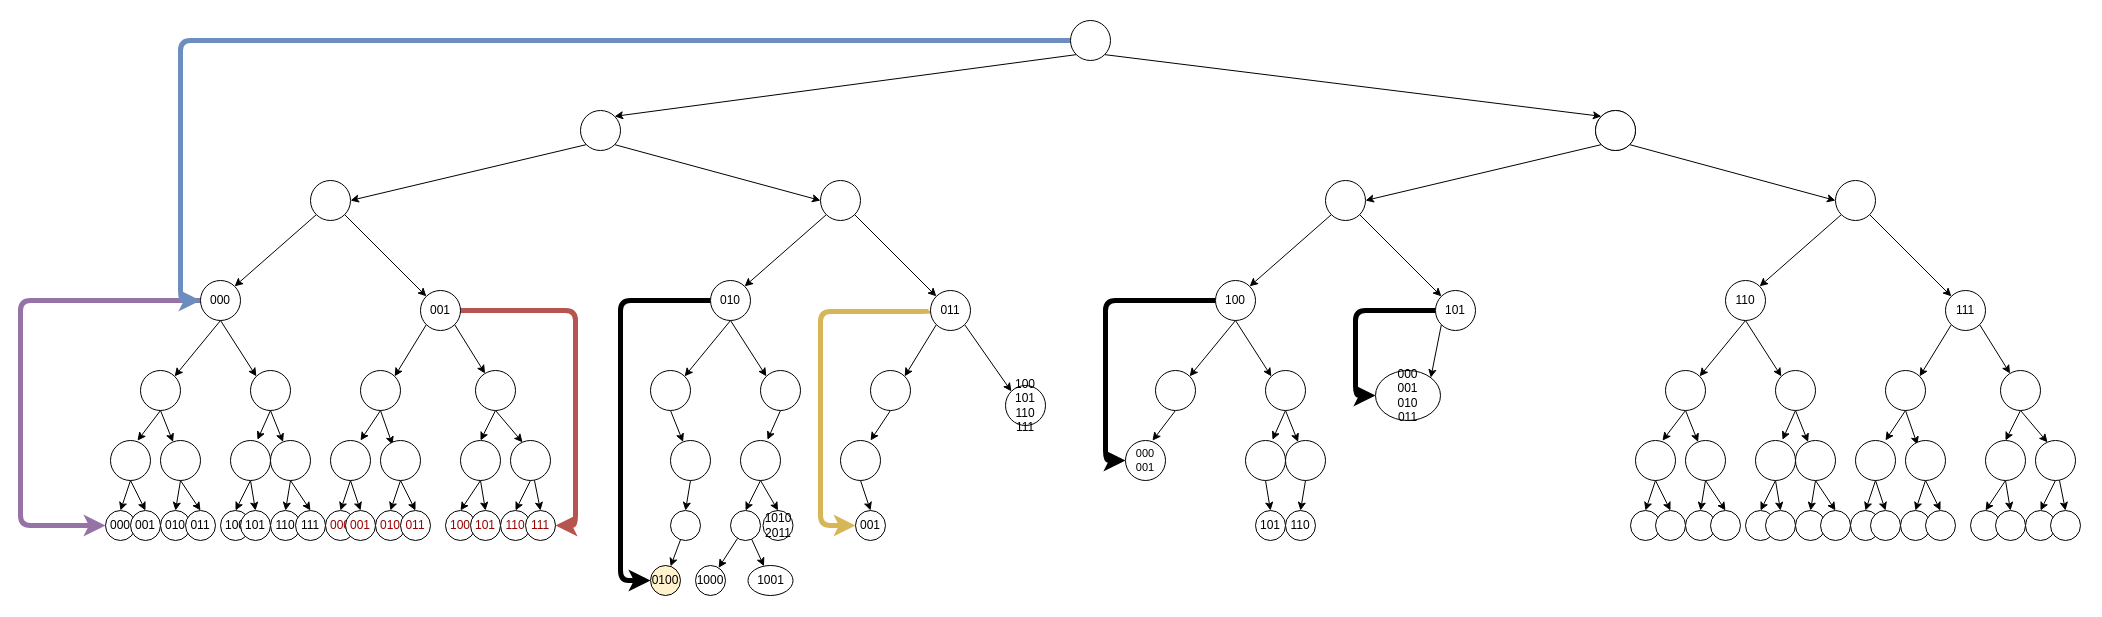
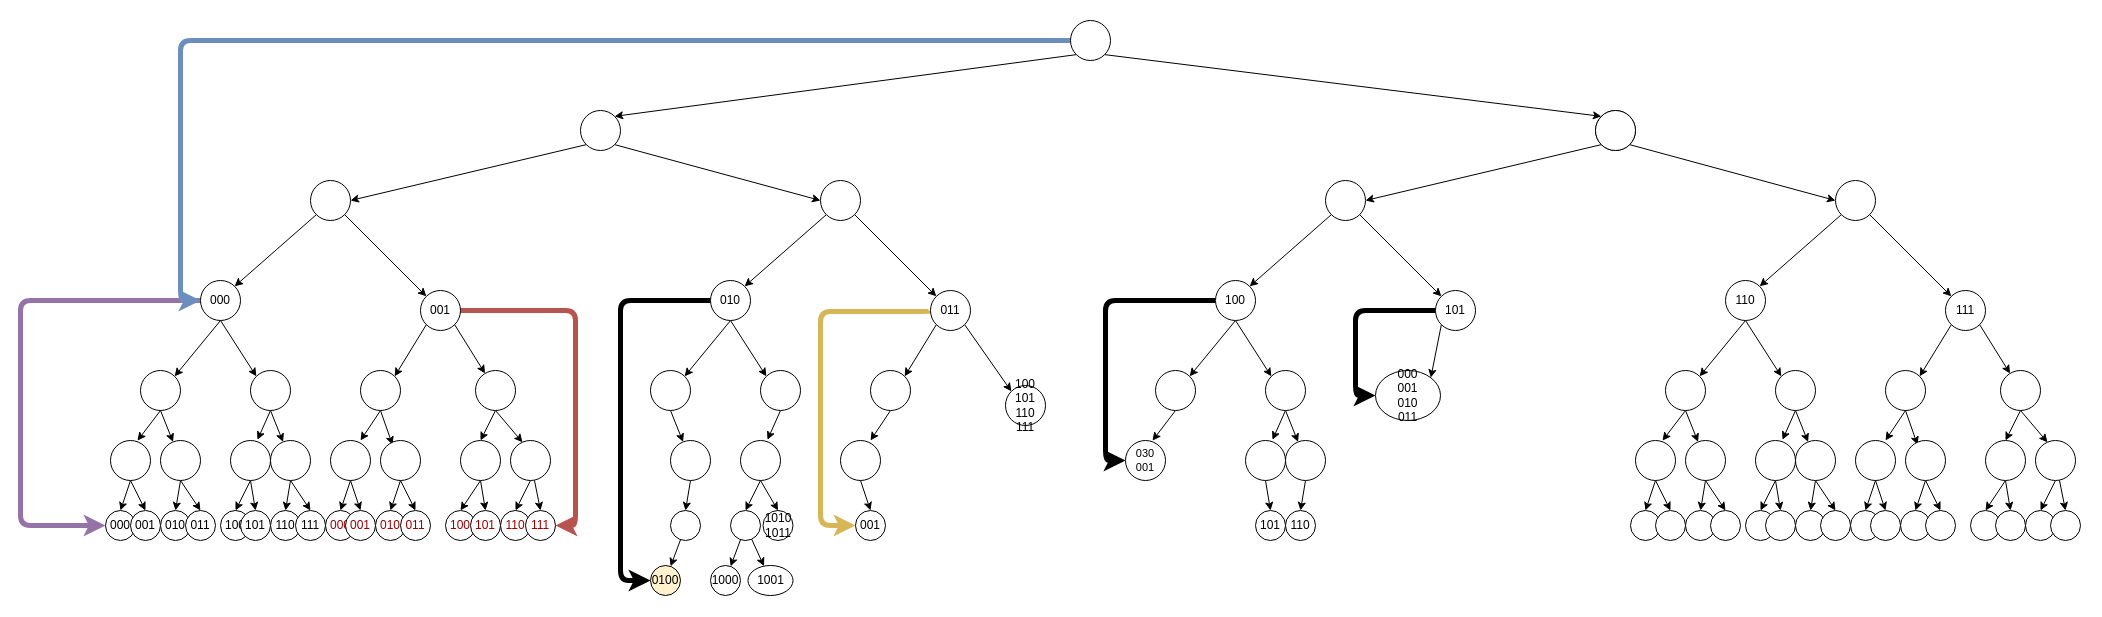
node "000 001": label "000 001" -> "030 001"
node "1010 2011": label "1010 2011" -> "1010 1011"
node "1000": moved (711, 581) -> (726, 581)
